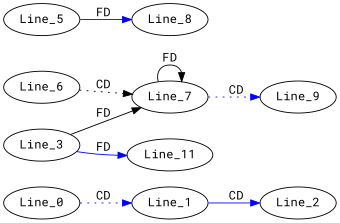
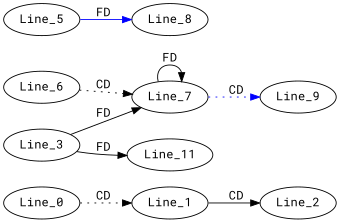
edge "Line_3" -> "Line_11": color blue -> black
edge "Line_0" -> "Line_1": color blue -> black
edge "Line_1" -> "Line_2": color blue -> black
